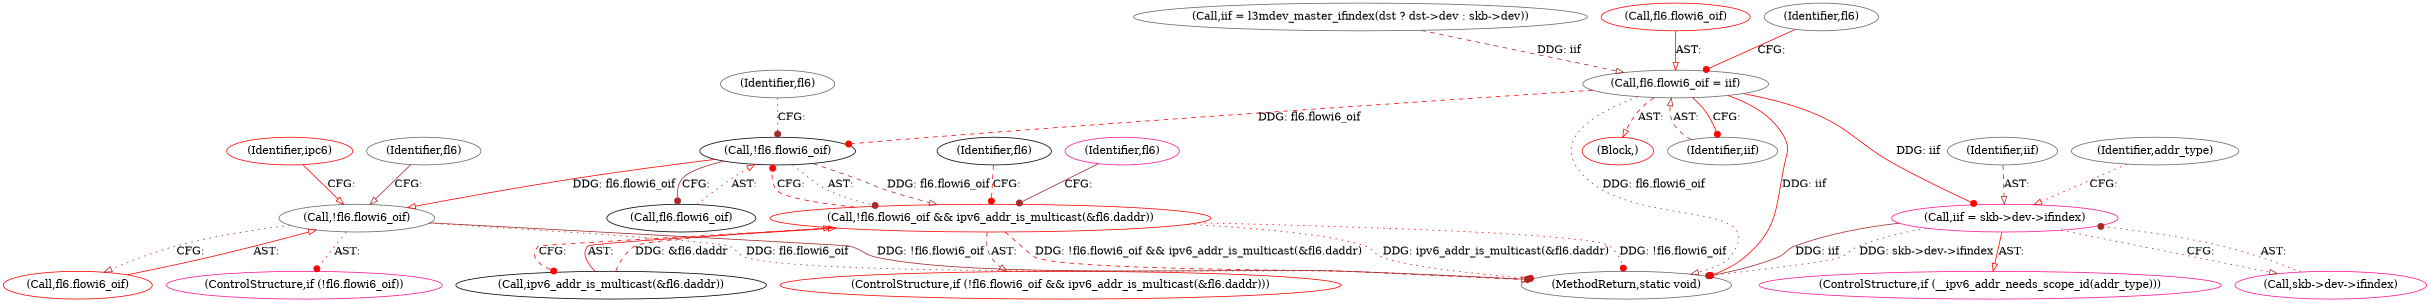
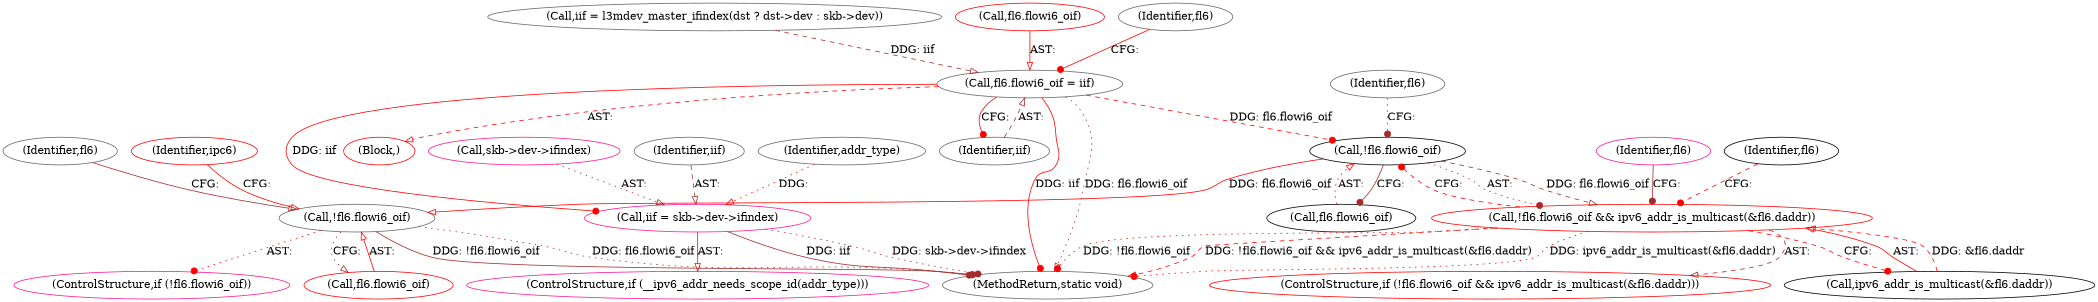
edge "(Identifier,addr_type)" -> "(Call,iif = skb->dev->ifindex)": label "CFG: " -> "DDG: "
edge "(Call,skb->dev->ifindex)" -> "(Call,iif = skb->dev->ifindex)": arrowhead dot -> onormal
edge "(Call,iif = skb->dev->ifindex)" -> "(Call,skb->dev->ifindex)": removed, label "CFG:"
